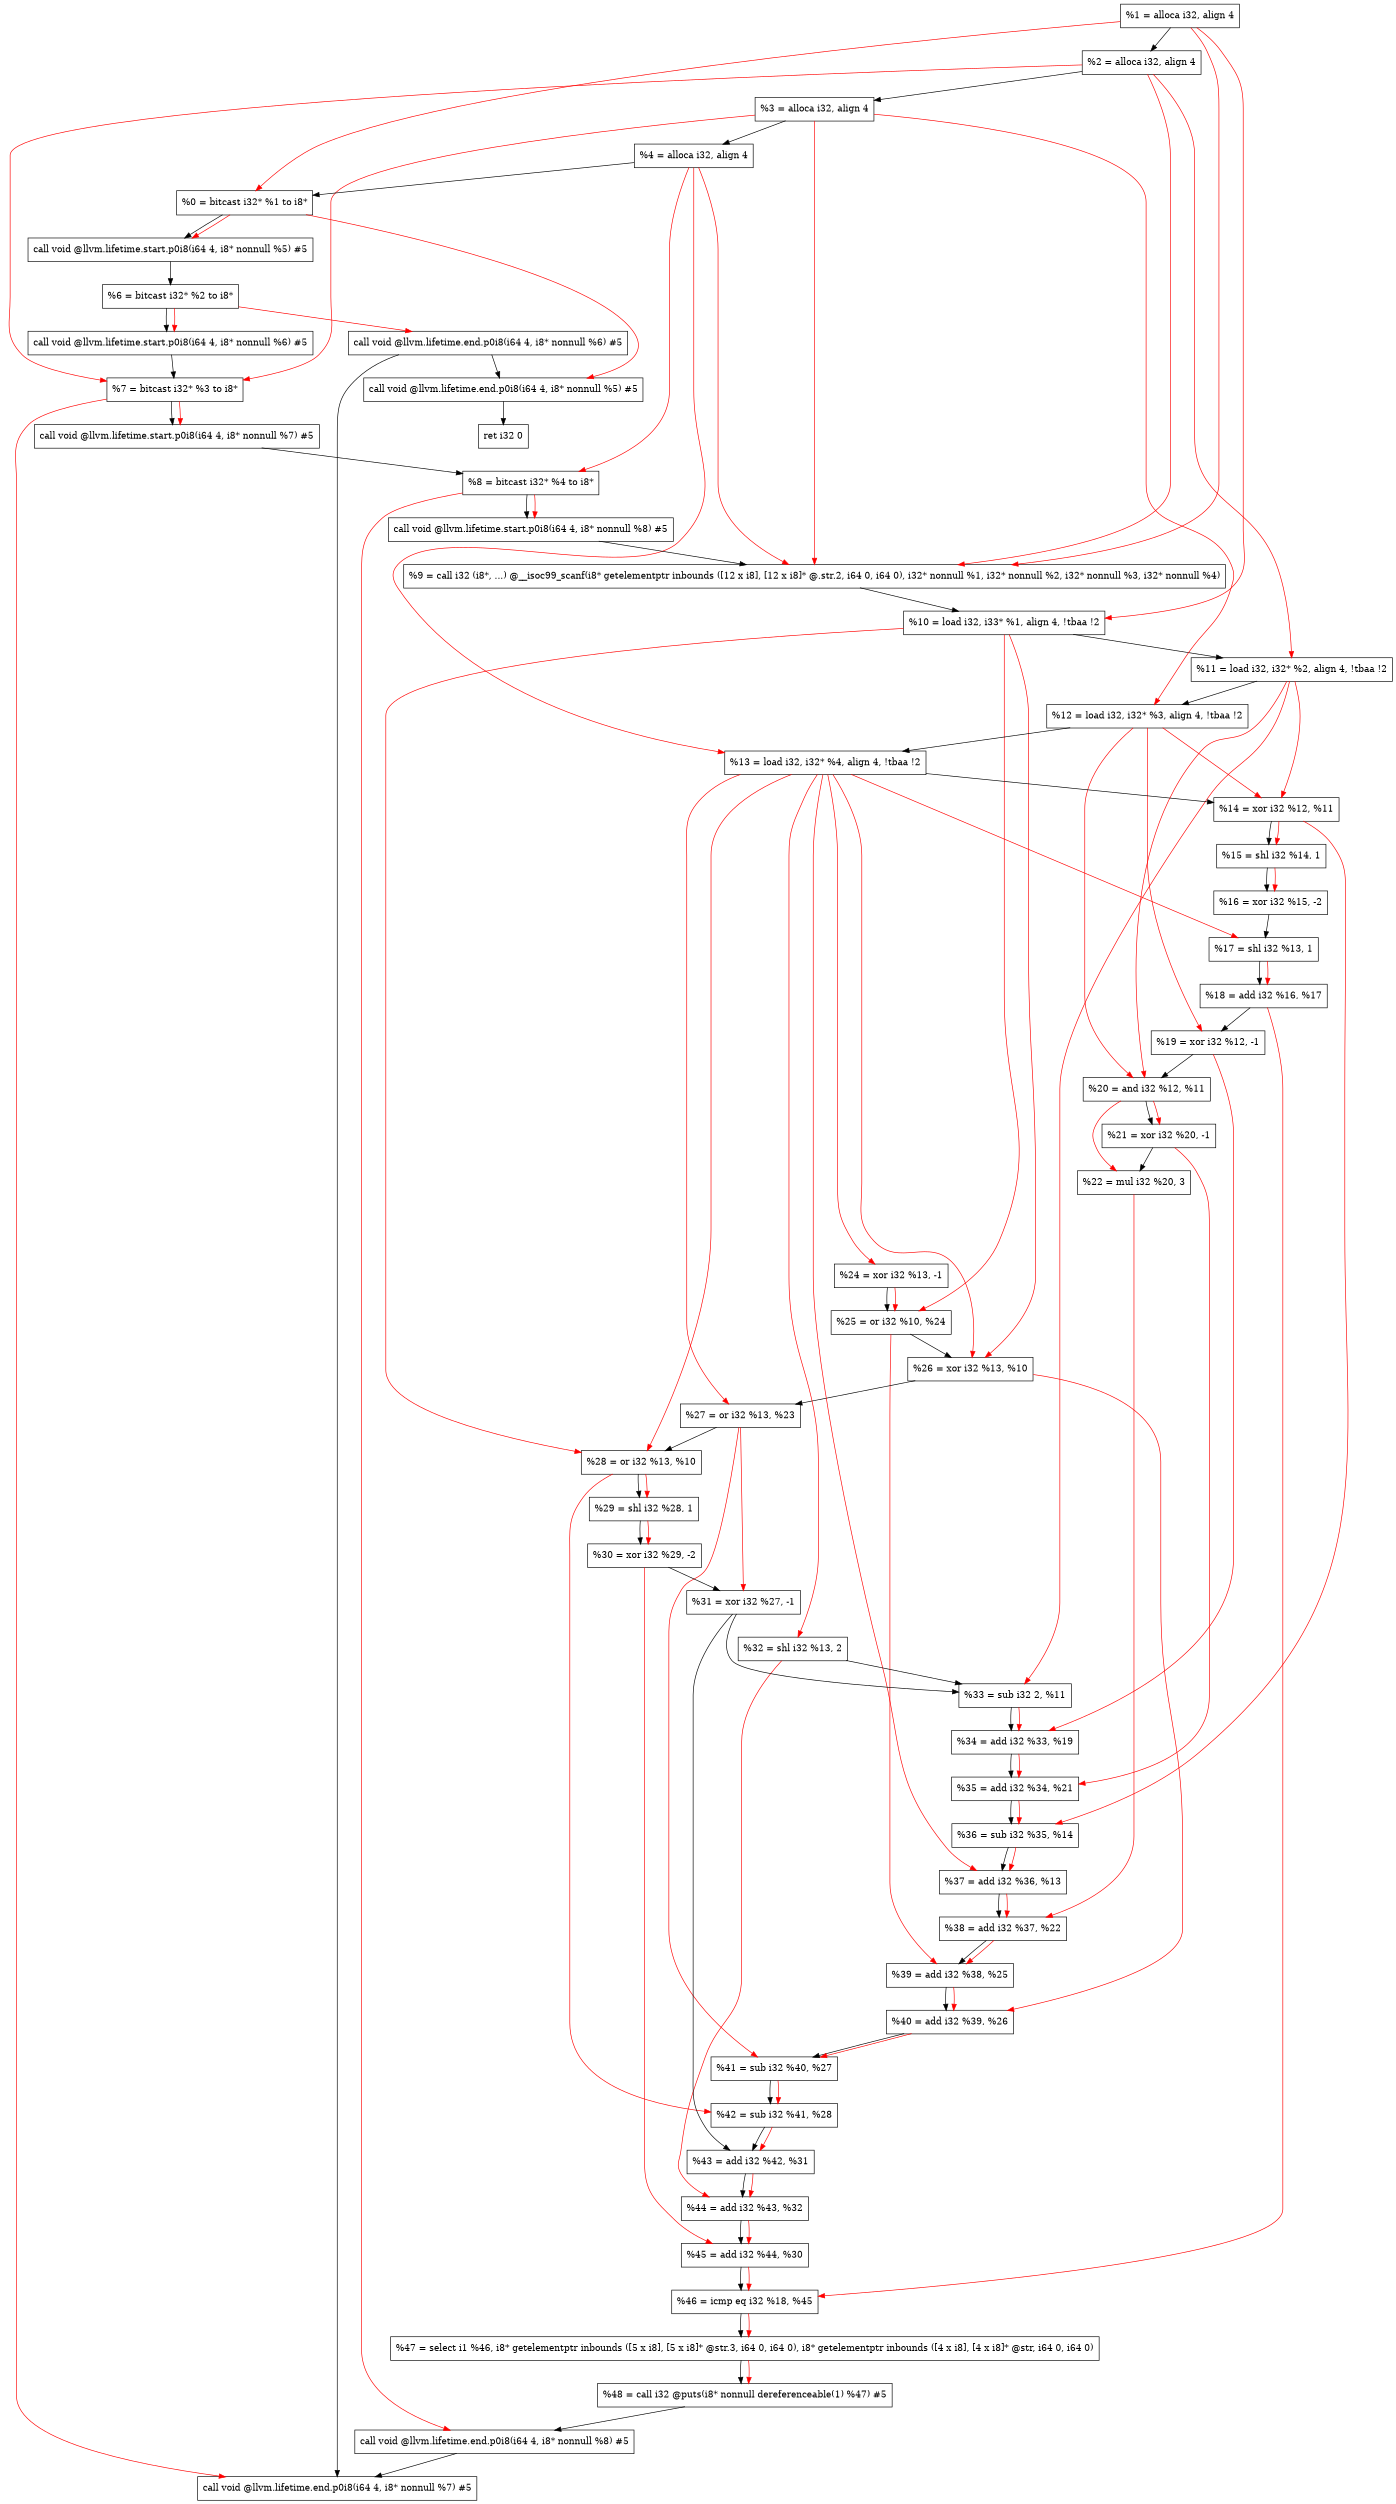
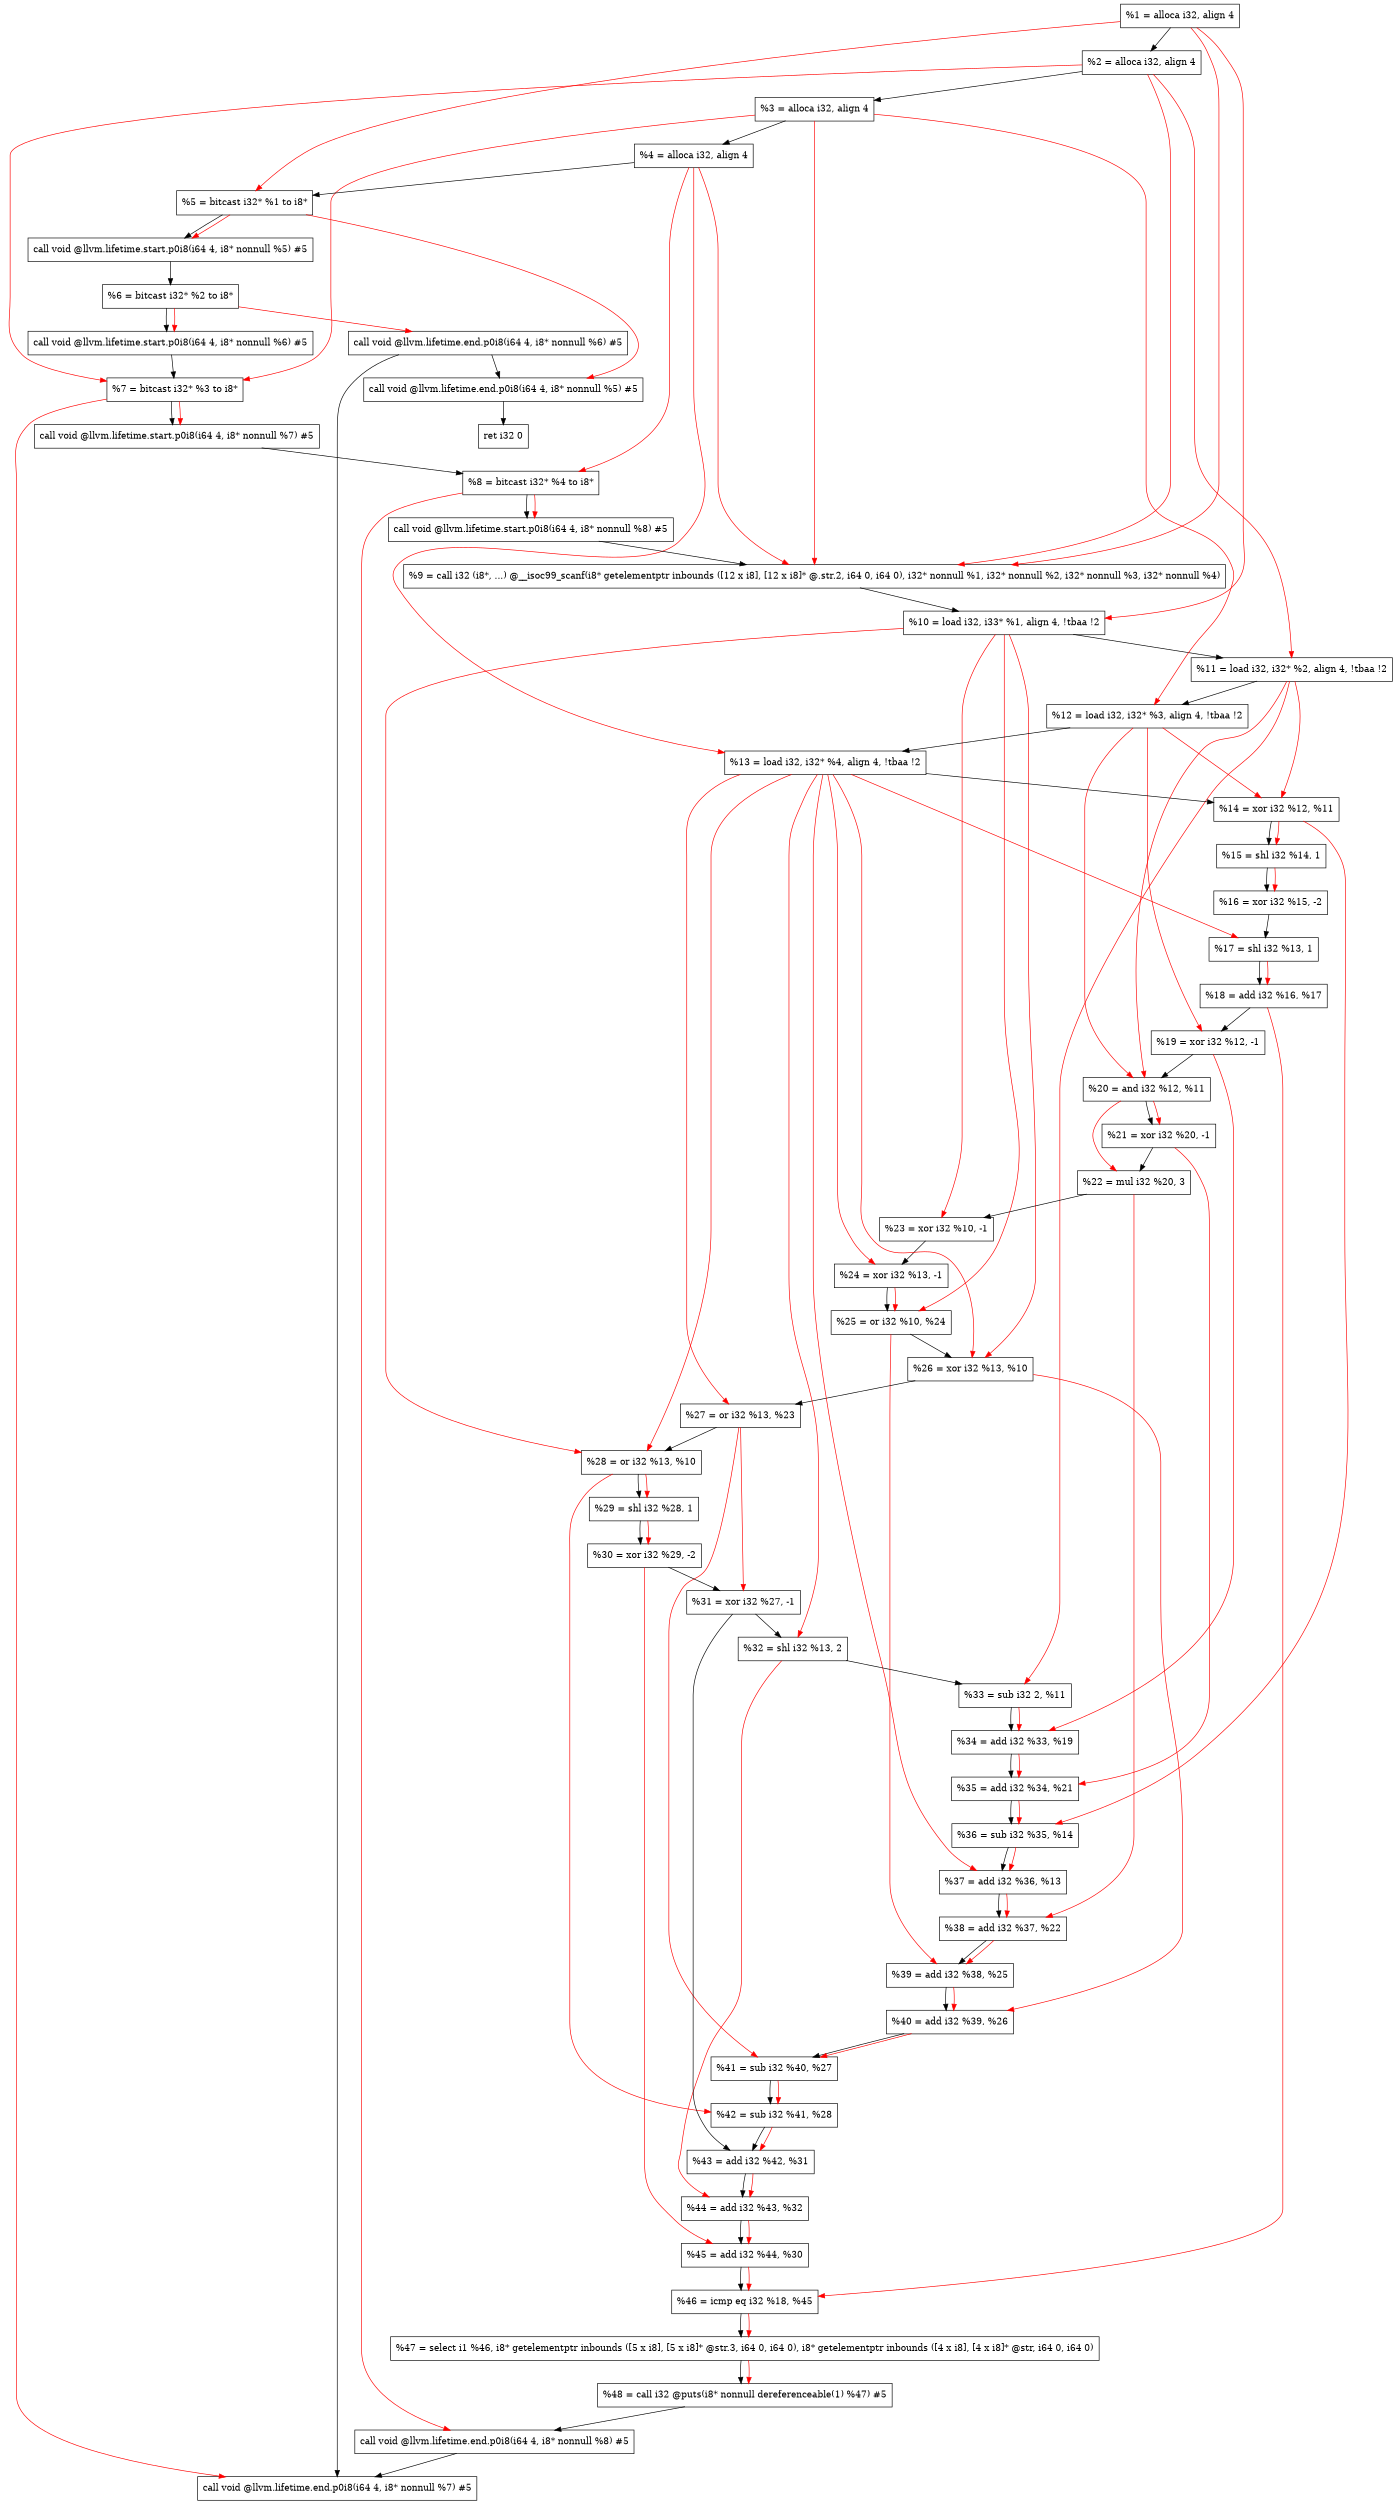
node "%0 = bitcast i32* %1 to i8*": label "%0 = bitcast i32* %1 to i8*" -> "%5 = bitcast i32* %1 to i8*"
node "%23 = xor i32 %10, -1": added
edge "%31 = xor i32 %27, -1" -> "%33 = sub i32 2, %11": now "%31 = xor i32 %27, -1" -> "%32 = shl i32 %13, 2"
